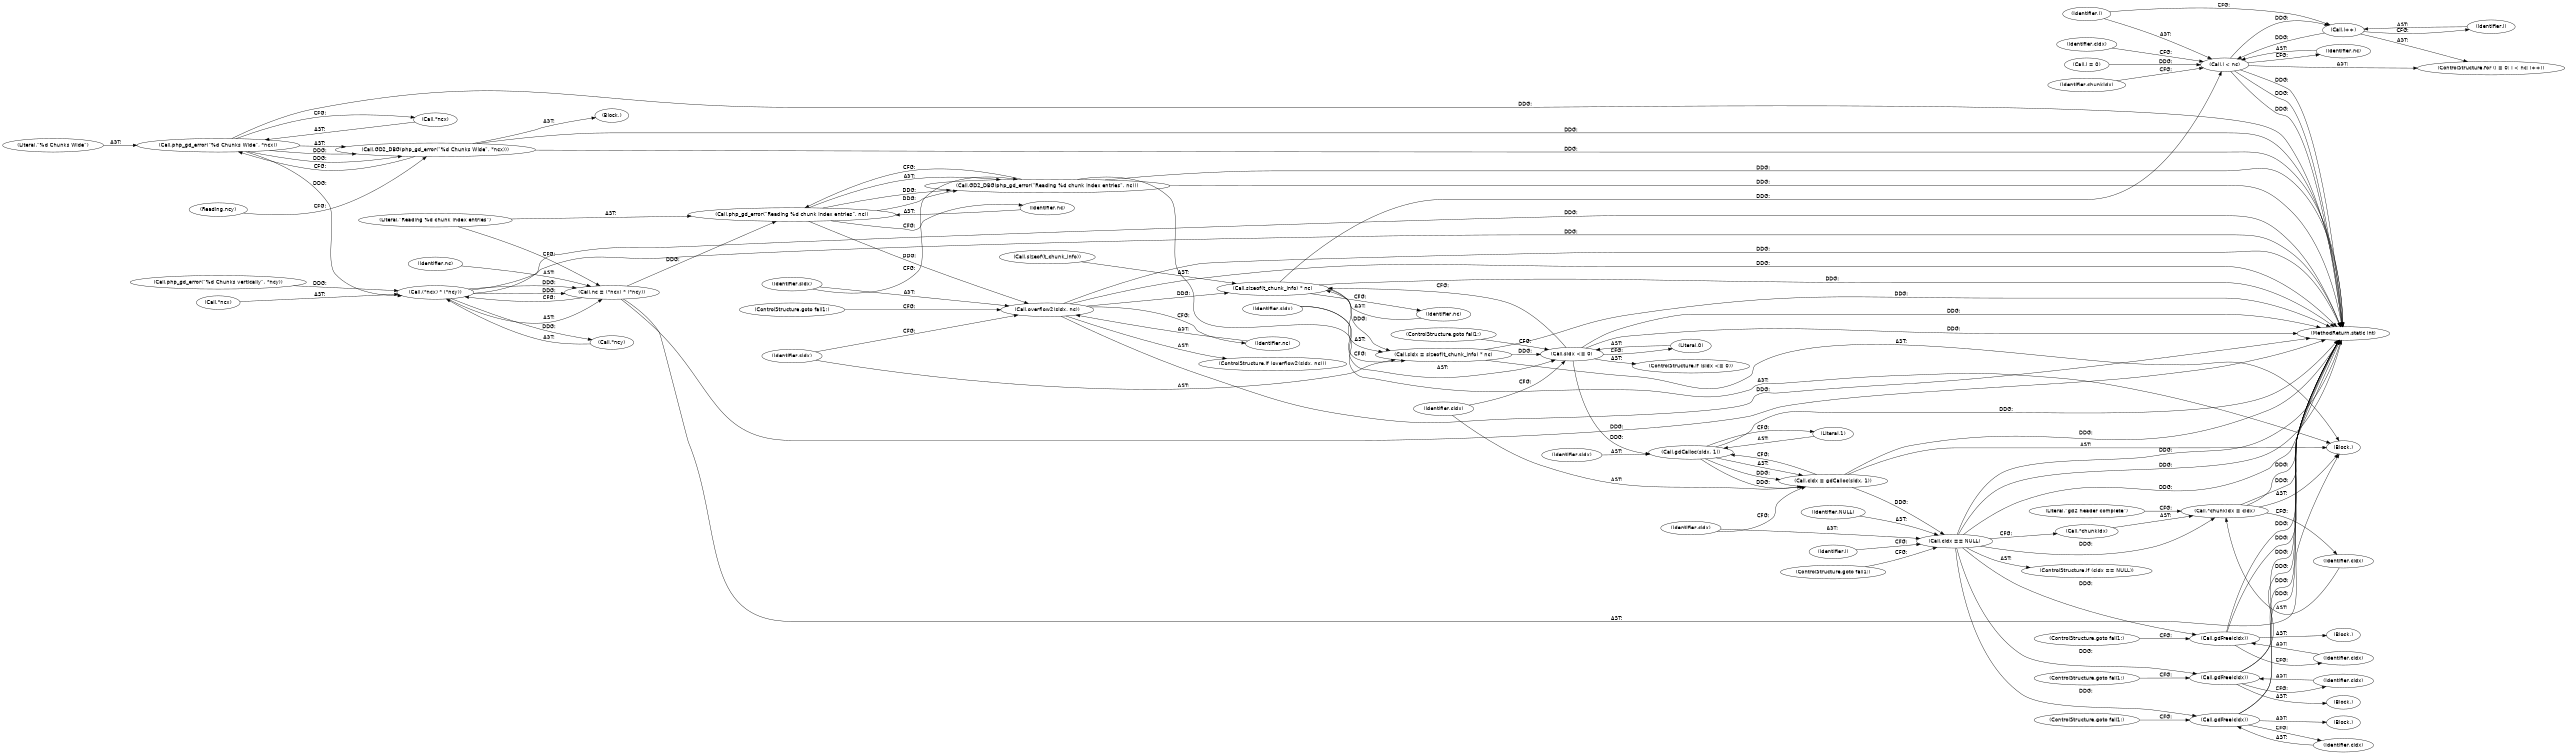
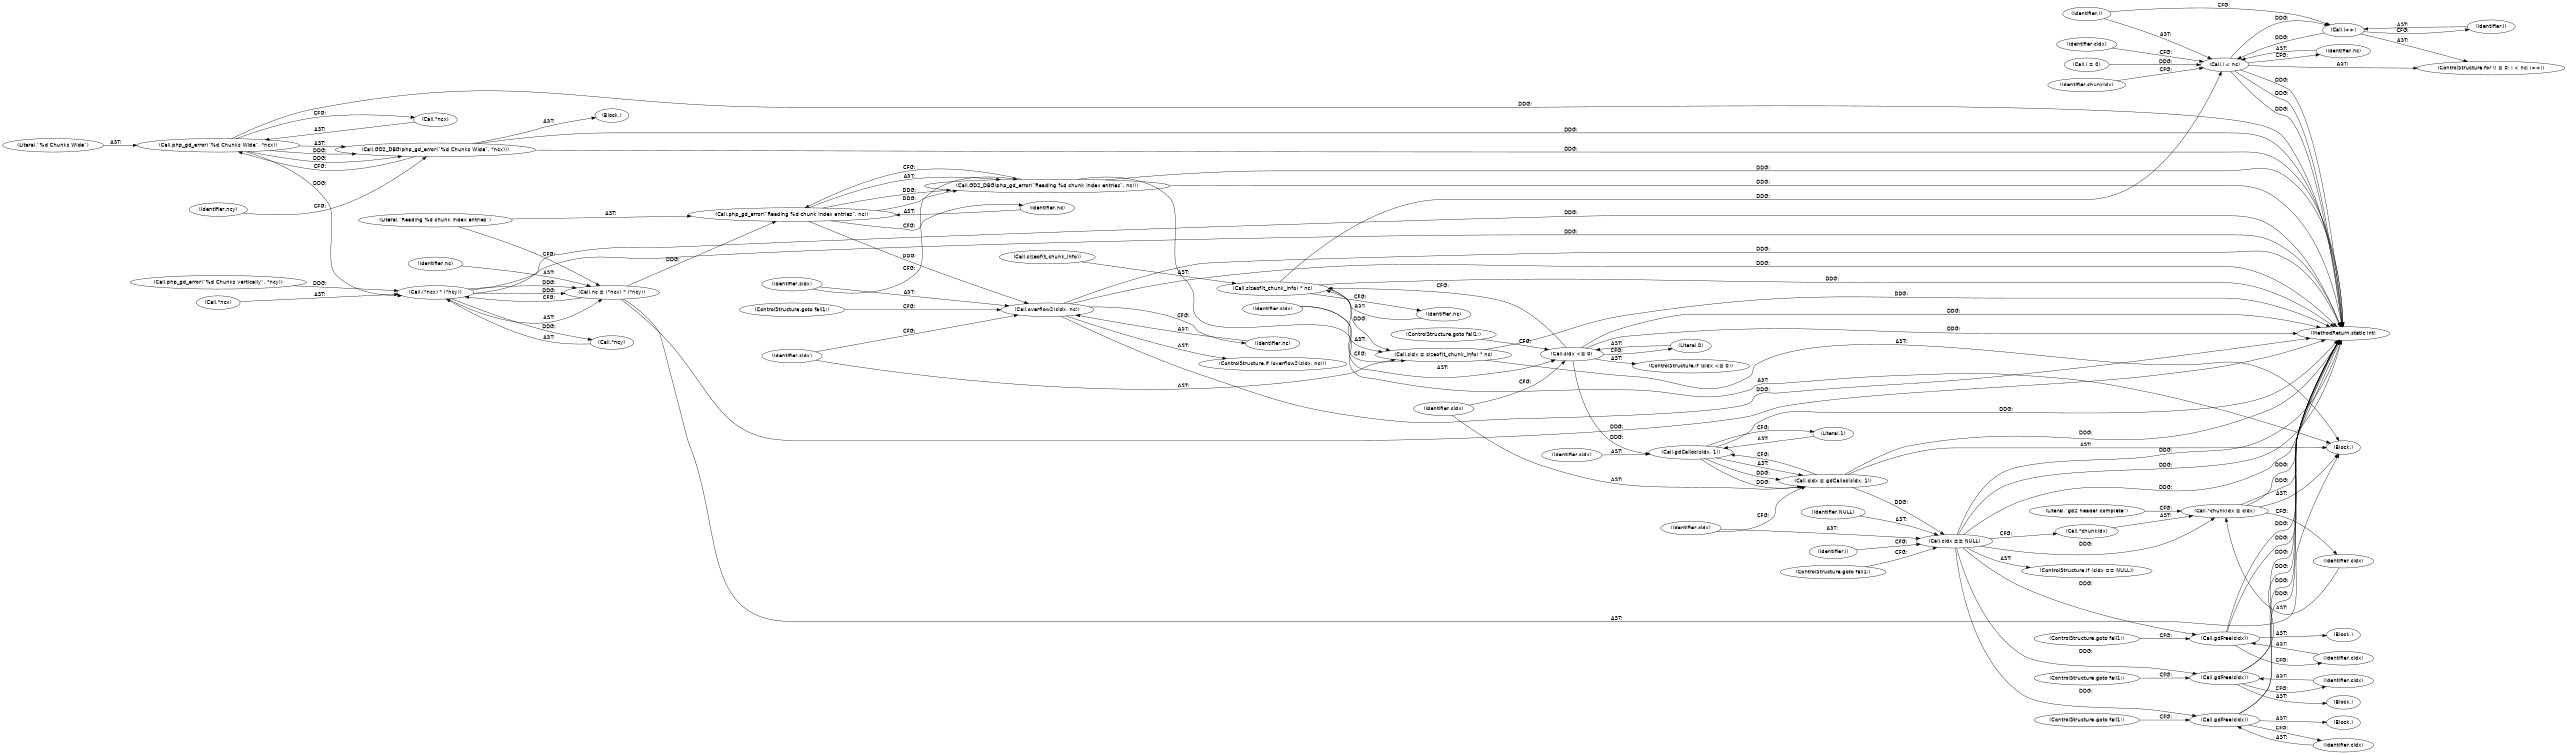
node "(Reading,ncy)": label "(Reading,ncy)" -> "(Identifier,ncy)"
edge "(Call,overflow2(sidx, nc))" -> "(Call,sizeof(t_chunk_info) * nc)": removed, label "DDG:"
edge "(Call,sidx = sizeof(t_chunk_info) * nc)" -> "(Call,sidx <= 0)": removed, label "DDG:"
